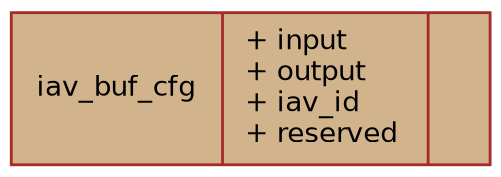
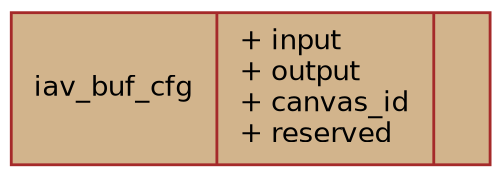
node "iav_buf_cfg": text "+ iav_id" -> "+ canvas_id"
